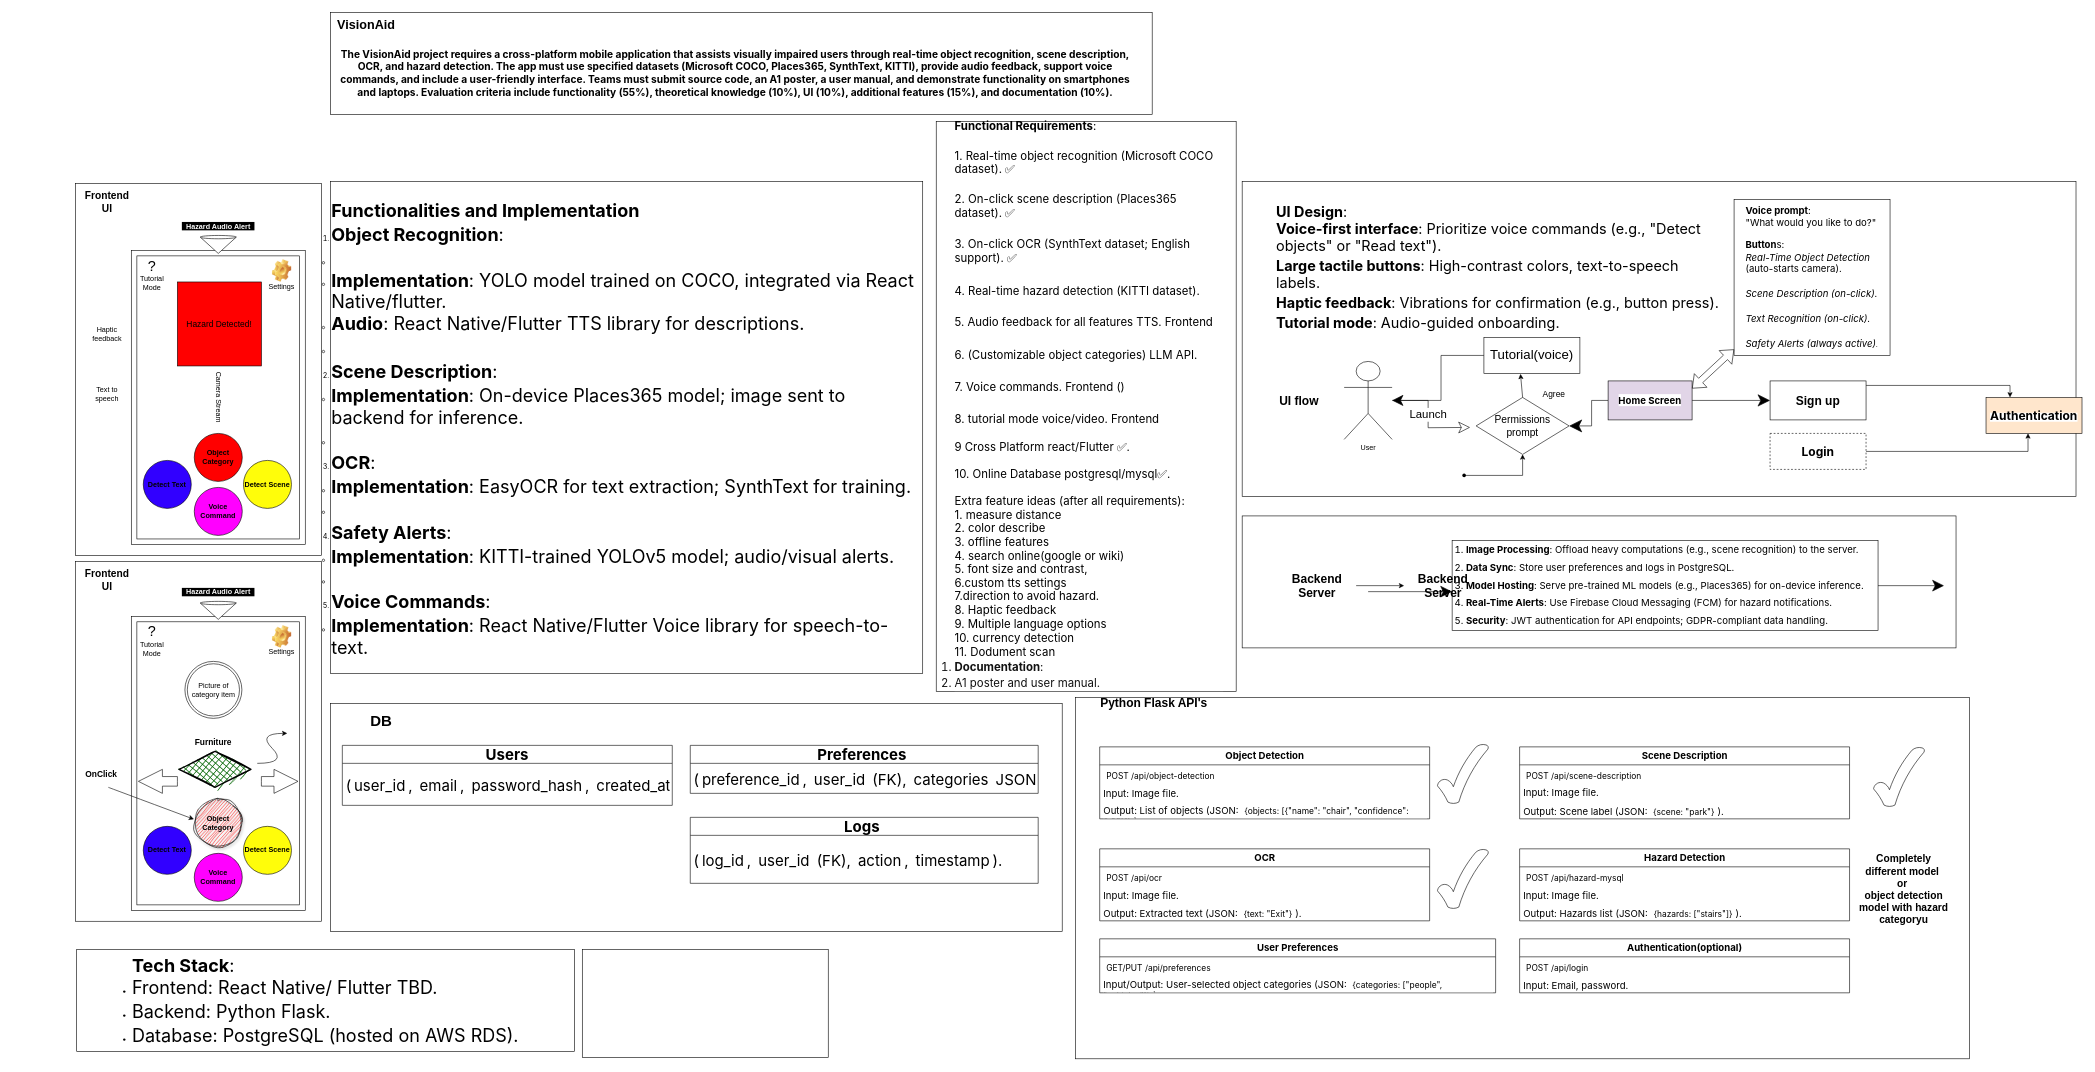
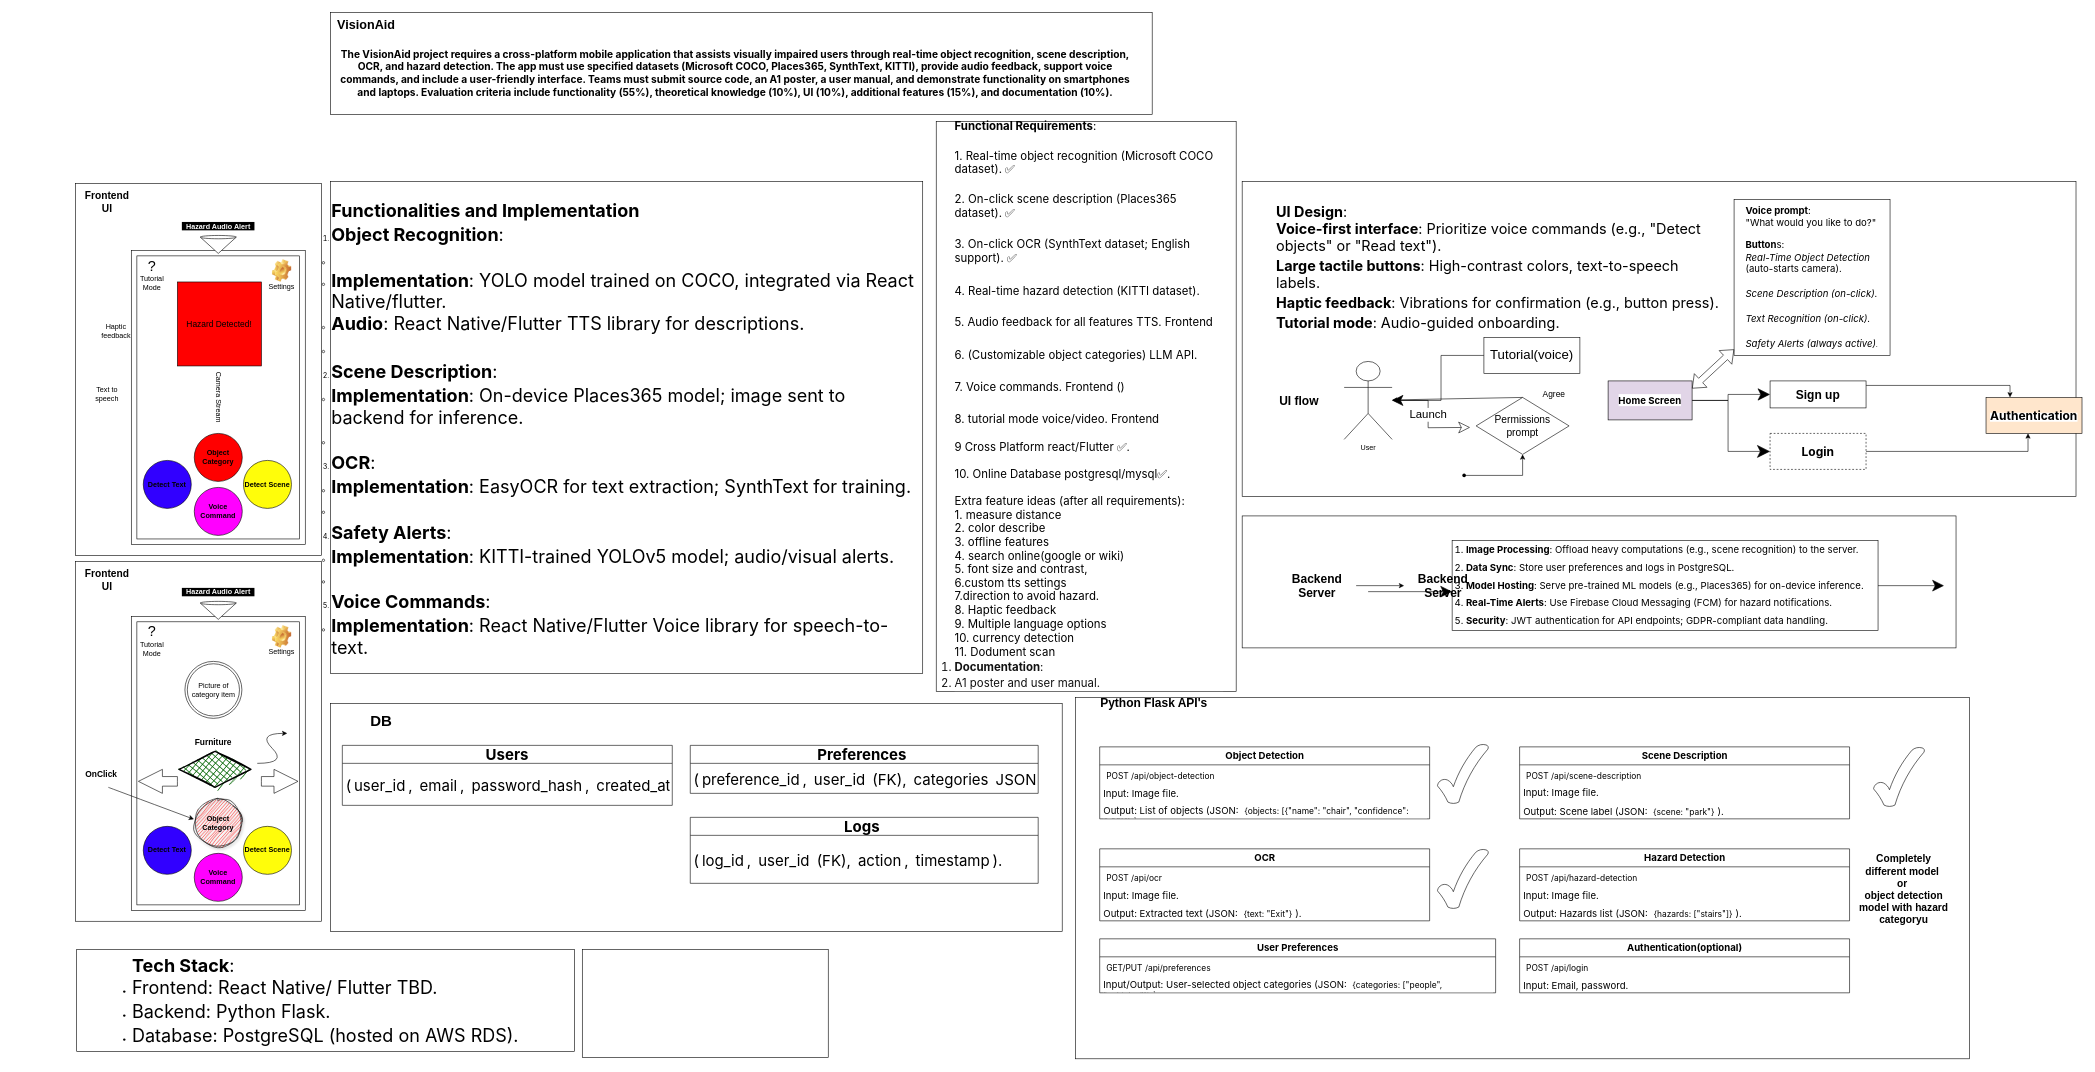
node "Haptic feedback": moved (107, 335) -> (116, 332)
edge "Permissions prompt" -> "Tutorial(voice)": now "Permissions prompt" -> "User"
node "Sign up": size 96x39 -> 96x27
edge "Home Screen" -> "Permissions prompt": now "Home Screen" -> "Login"
node "POST /api/hazard-mysql": label "POST /api/hazard-mysql" -> "POST /api/hazard-detection"
